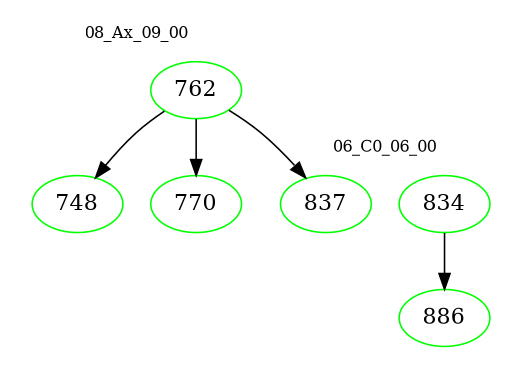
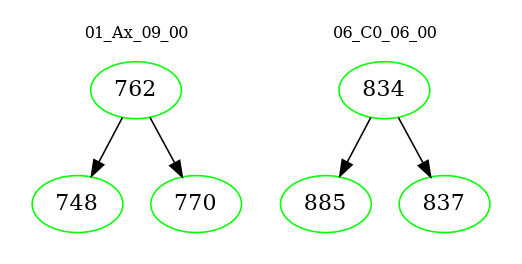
cluster "08_Ax_09_00": label "08_Ax_09_00" -> "01_Ax_09_00"
edge "762" -> "837": now "834" -> "837"
node "886": label "886" -> "885"
